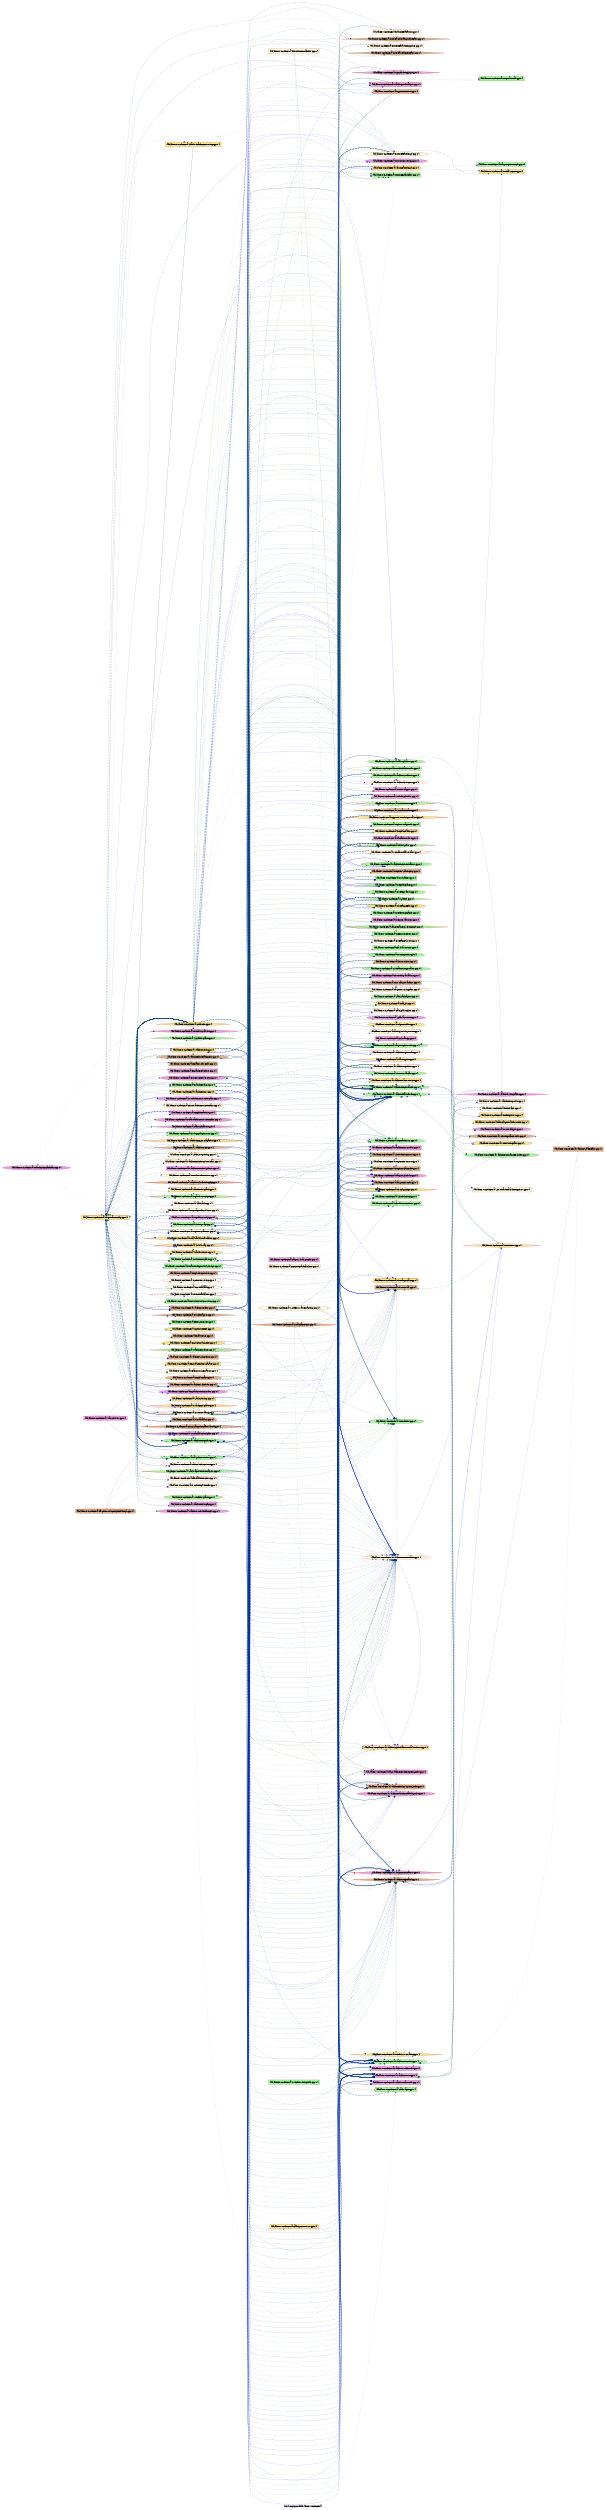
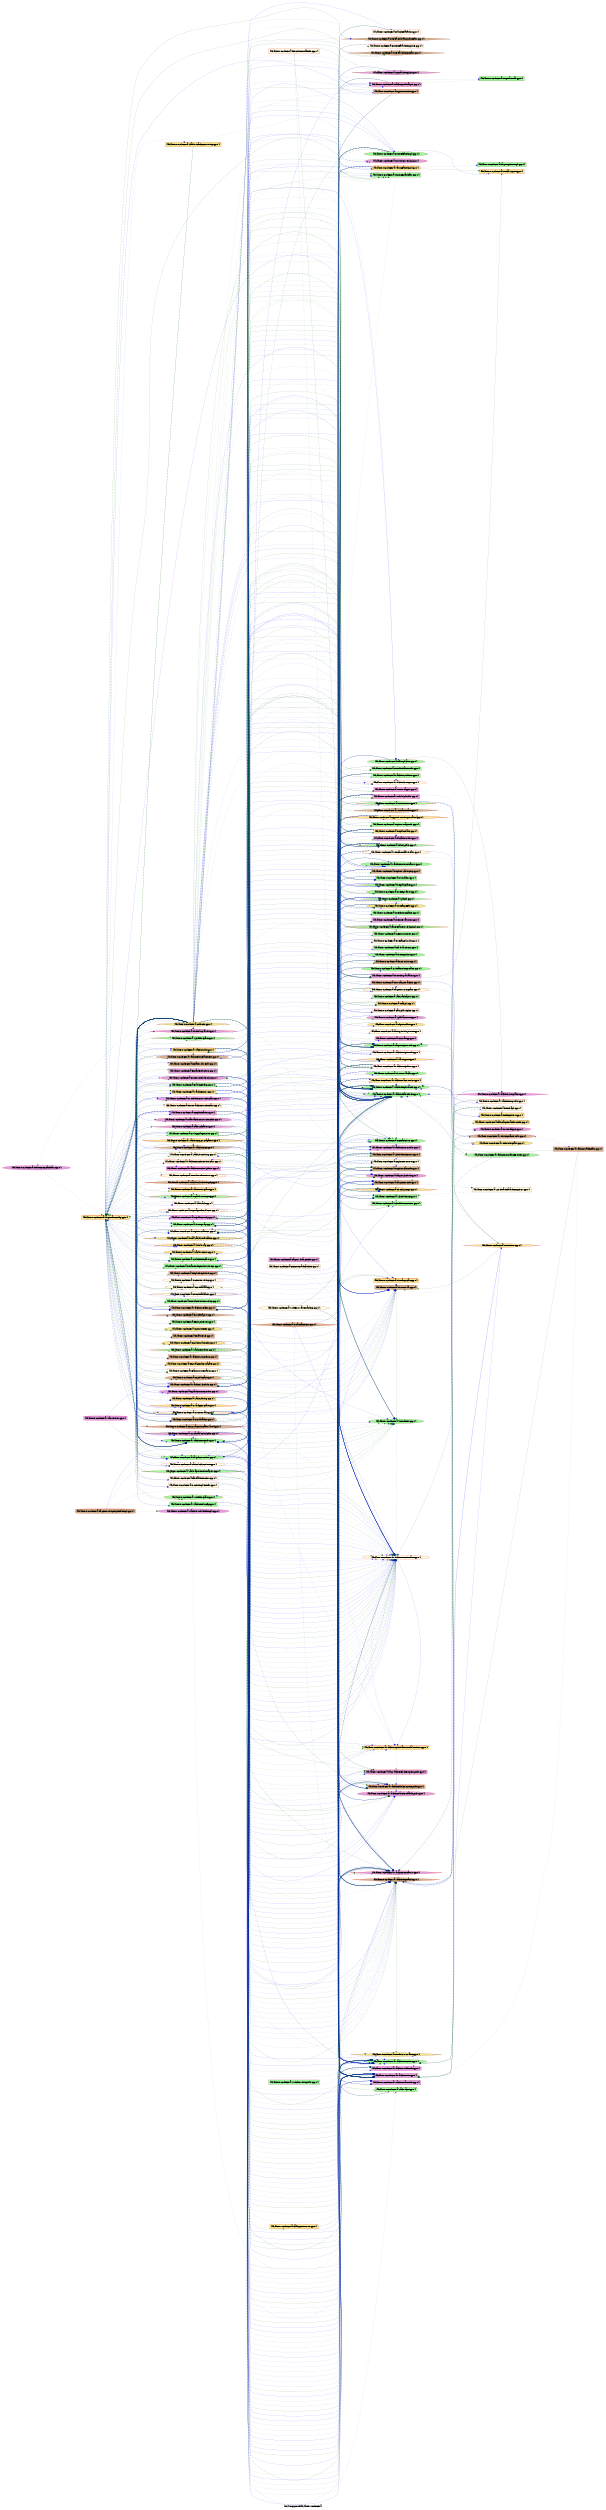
node "{lib/libLLVMCodeGen.a(InstrRefBasedImpl.cpp.o)}": fillcolor lightyellow -> palegreen
edge "{lib/libLLVMCodeGen.a(RegUsageInfoPropagate.cpp.o)}" -> "{lib/libLLVMCodeGen.a(RegisterUsageInfo.cpp.o)}": color blue -> darkgreen
node "{lib/libLLVMCodeGen.a(MachineDebugify.cpp.o)}": fillcolor plum -> palegreen
